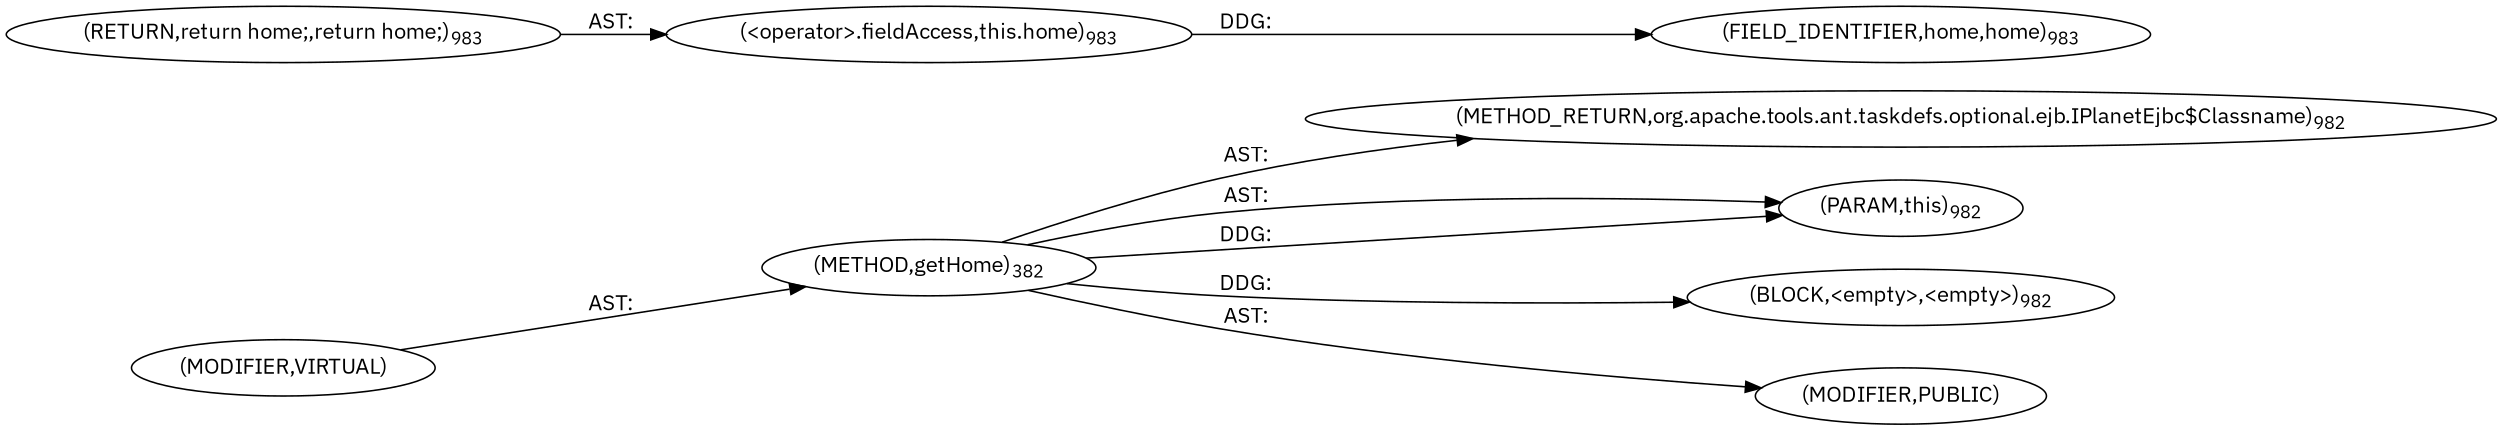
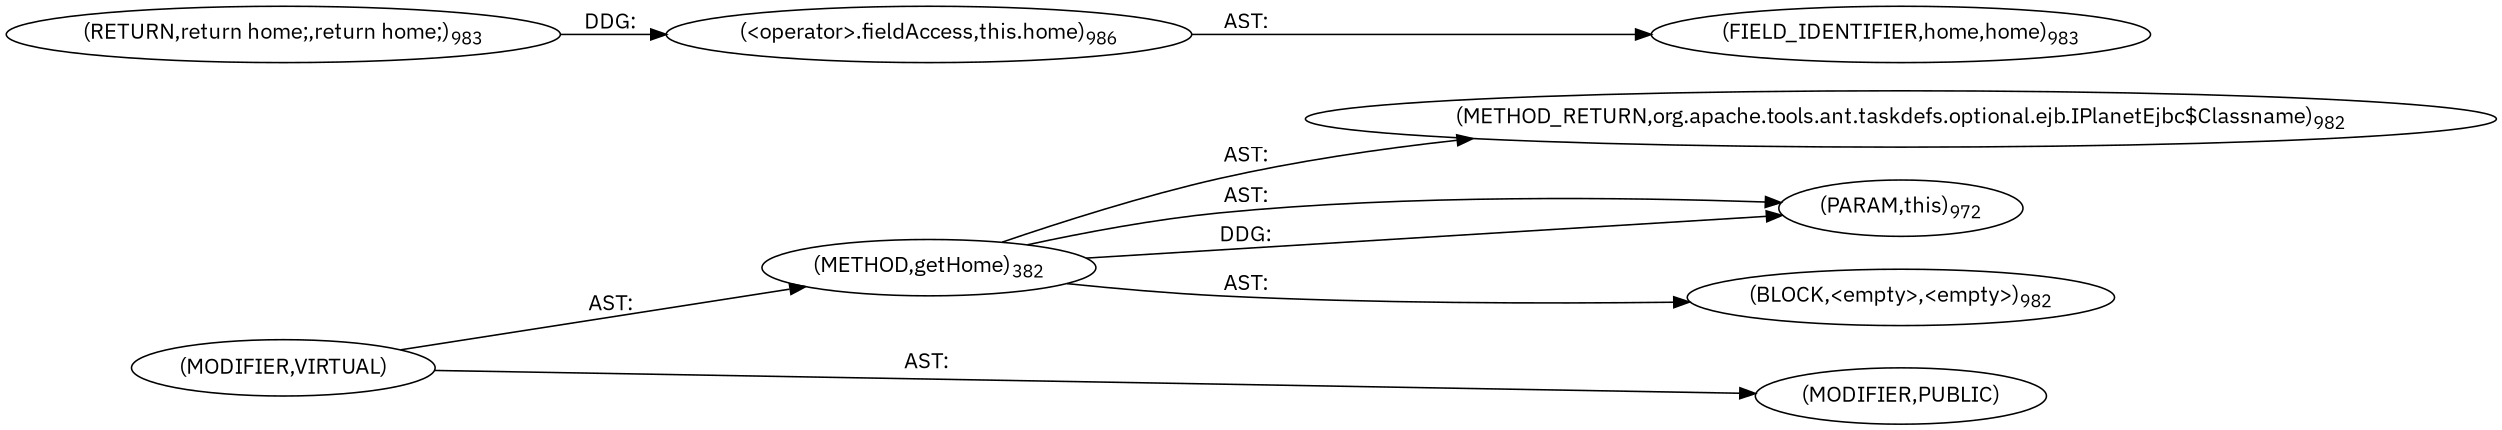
edge "(RETURN,return home;,return home;)" -> "(<operator>.fieldAccess,this.home)": label "AST: " -> "DDG: "
edge "(<operator>.fieldAccess,this.home)" -> "(FIELD_IDENTIFIER,home,home)": label "DDG: " -> "AST: "
node "(<operator>.fieldAccess,this.home)": text "983" -> "986"
node "(PARAM,this)": text "982" -> "972"
edge "(METHOD,getHome)" -> "(BLOCK,<empty>,<empty>)": label "DDG: " -> "AST: "
edge "(METHOD,getHome)" -> "(MODIFIER,PUBLIC)": now "(MODIFIER,VIRTUAL)" -> "(MODIFIER,PUBLIC)"
